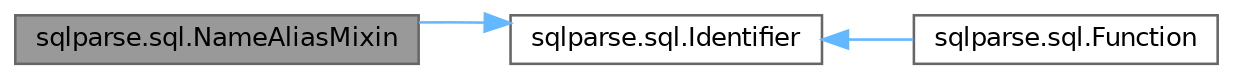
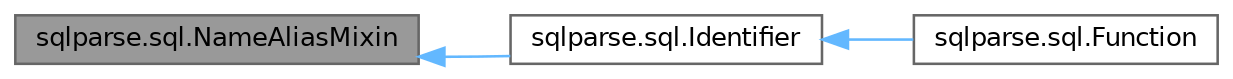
edge "sqlparse.sql.NameAliasMixin" -> "sqlparse.sql.Identifier": reversed
